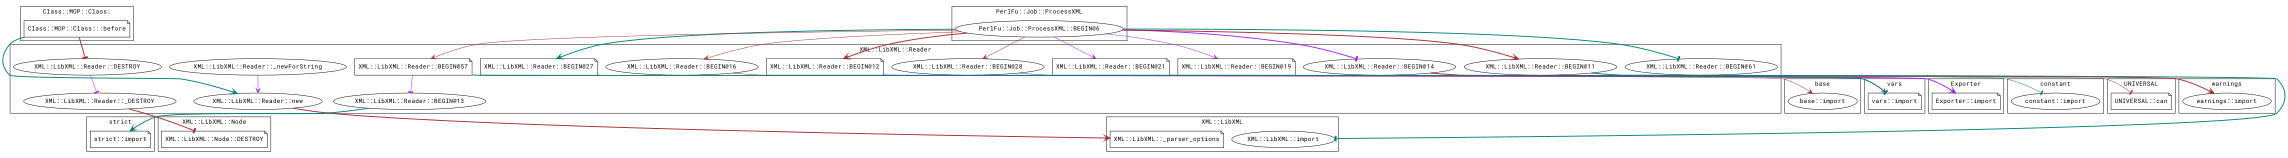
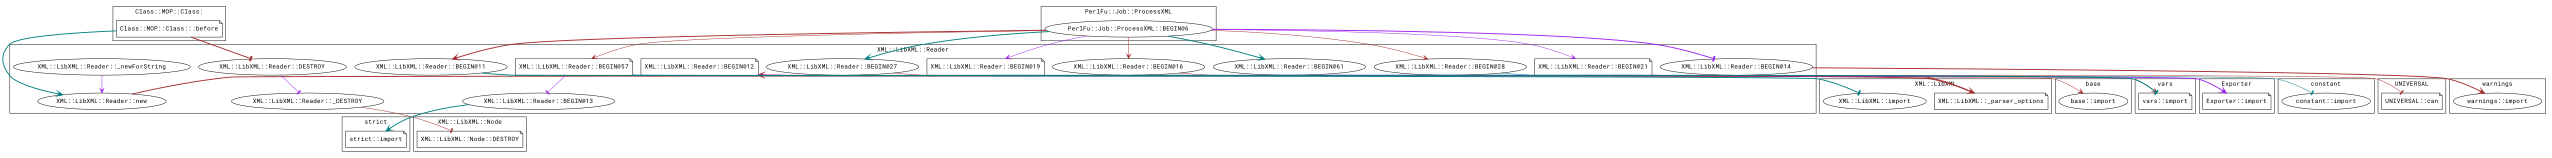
edge "PerlFu::Job::ProcessXML::BEGIN@6" -> "XML::LibXML::Reader::BEGIN@61": arrowhead tee -> vee
edge "PerlFu::Job::ProcessXML::BEGIN@6" -> "XML::LibXML::Reader::BEGIN@12": now "XML::LibXML::_parser_options" -> "XML::LibXML::Reader::BEGIN@12"
node "XML::LibXML::Reader::BEGIN@27": shape note -> ellipse
edge "XML::LibXML::Reader::_DESTROY" -> "XML::LibXML::Node::DESTROY": style bold -> solid
